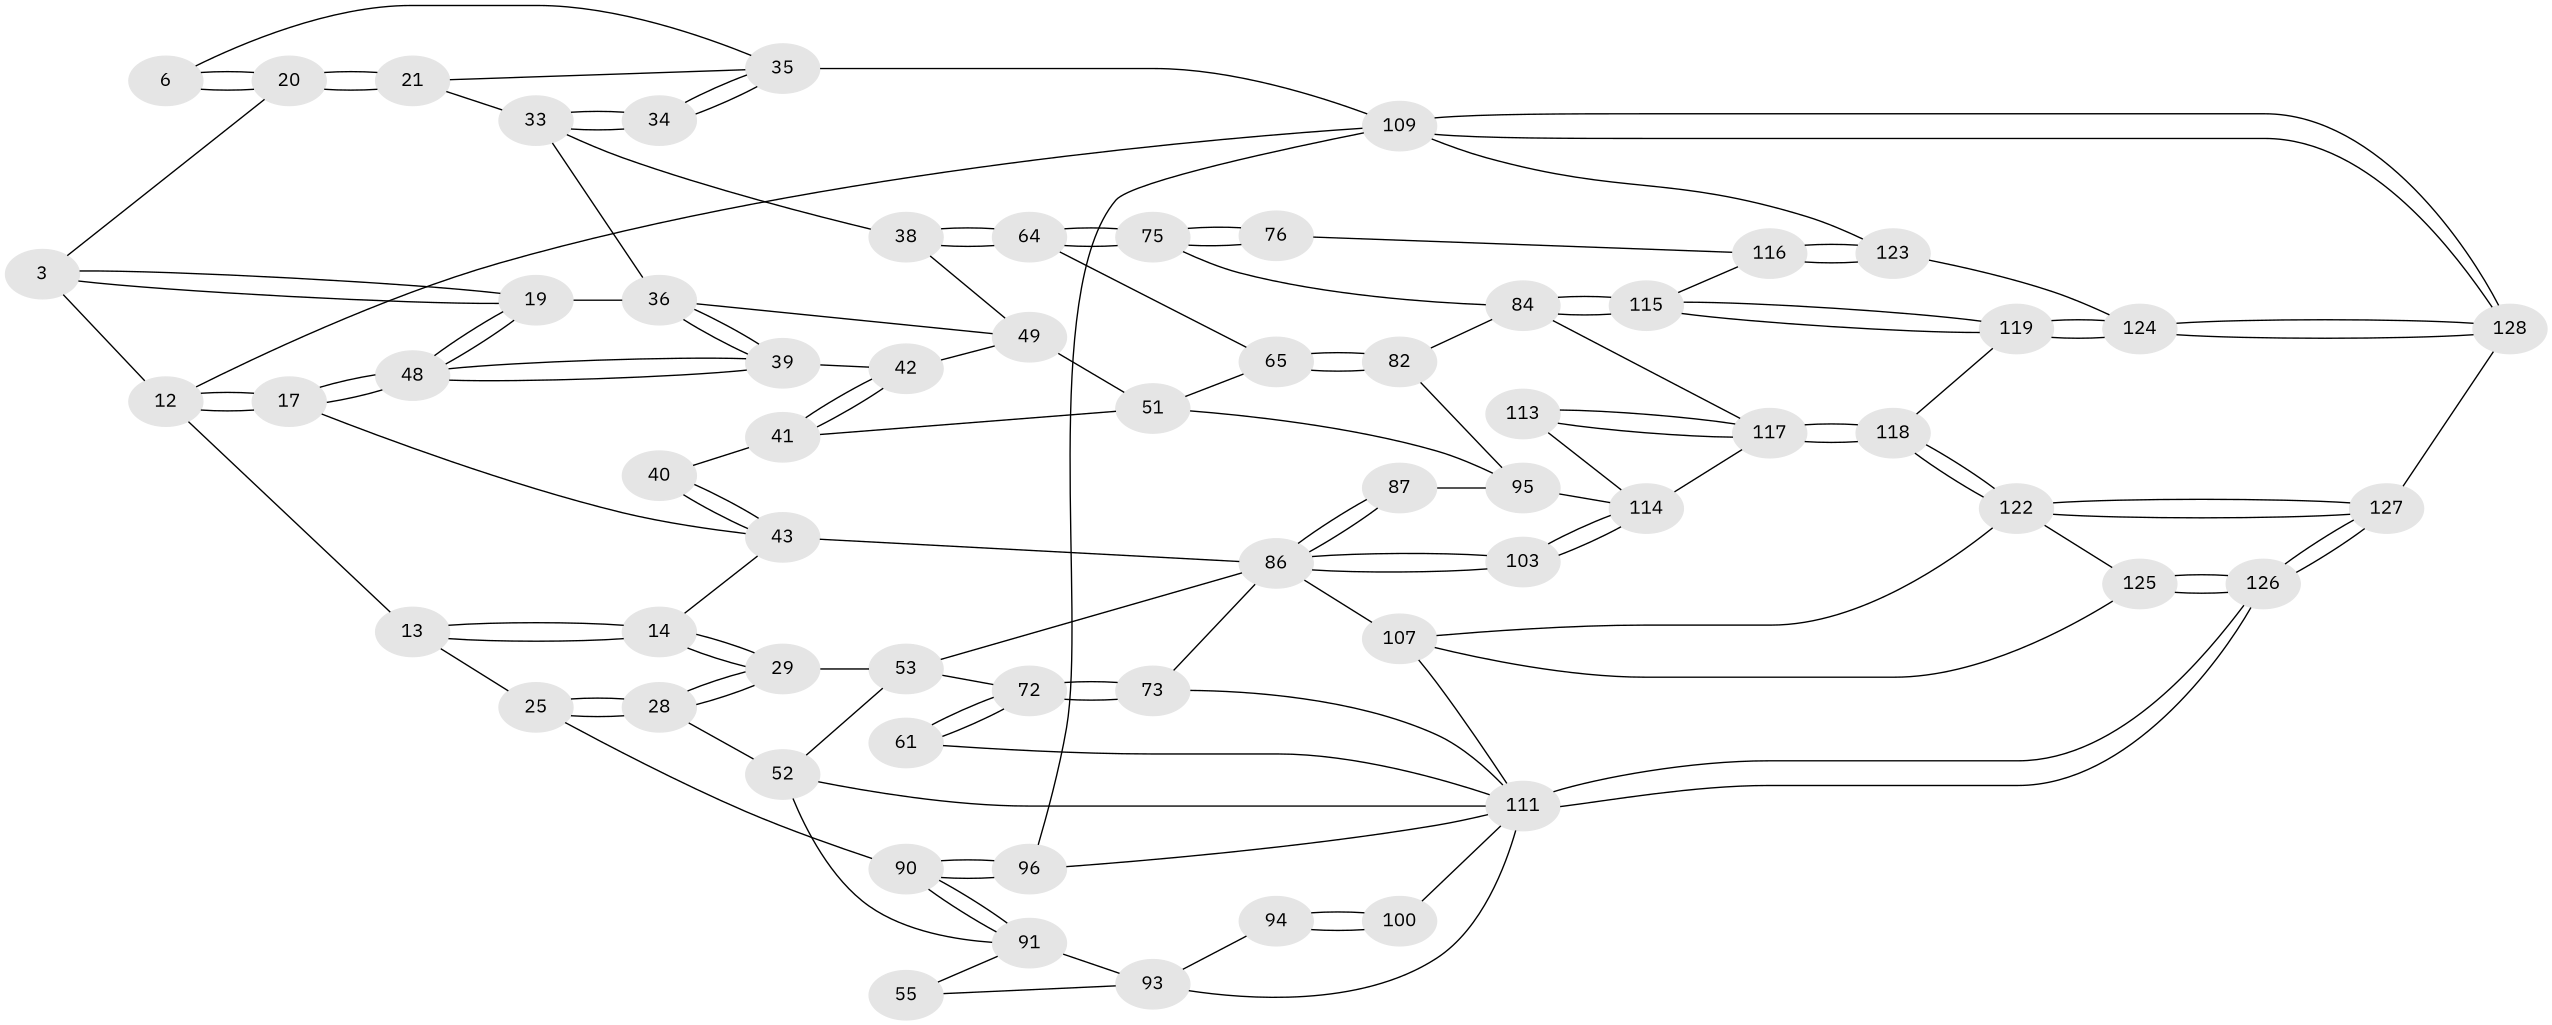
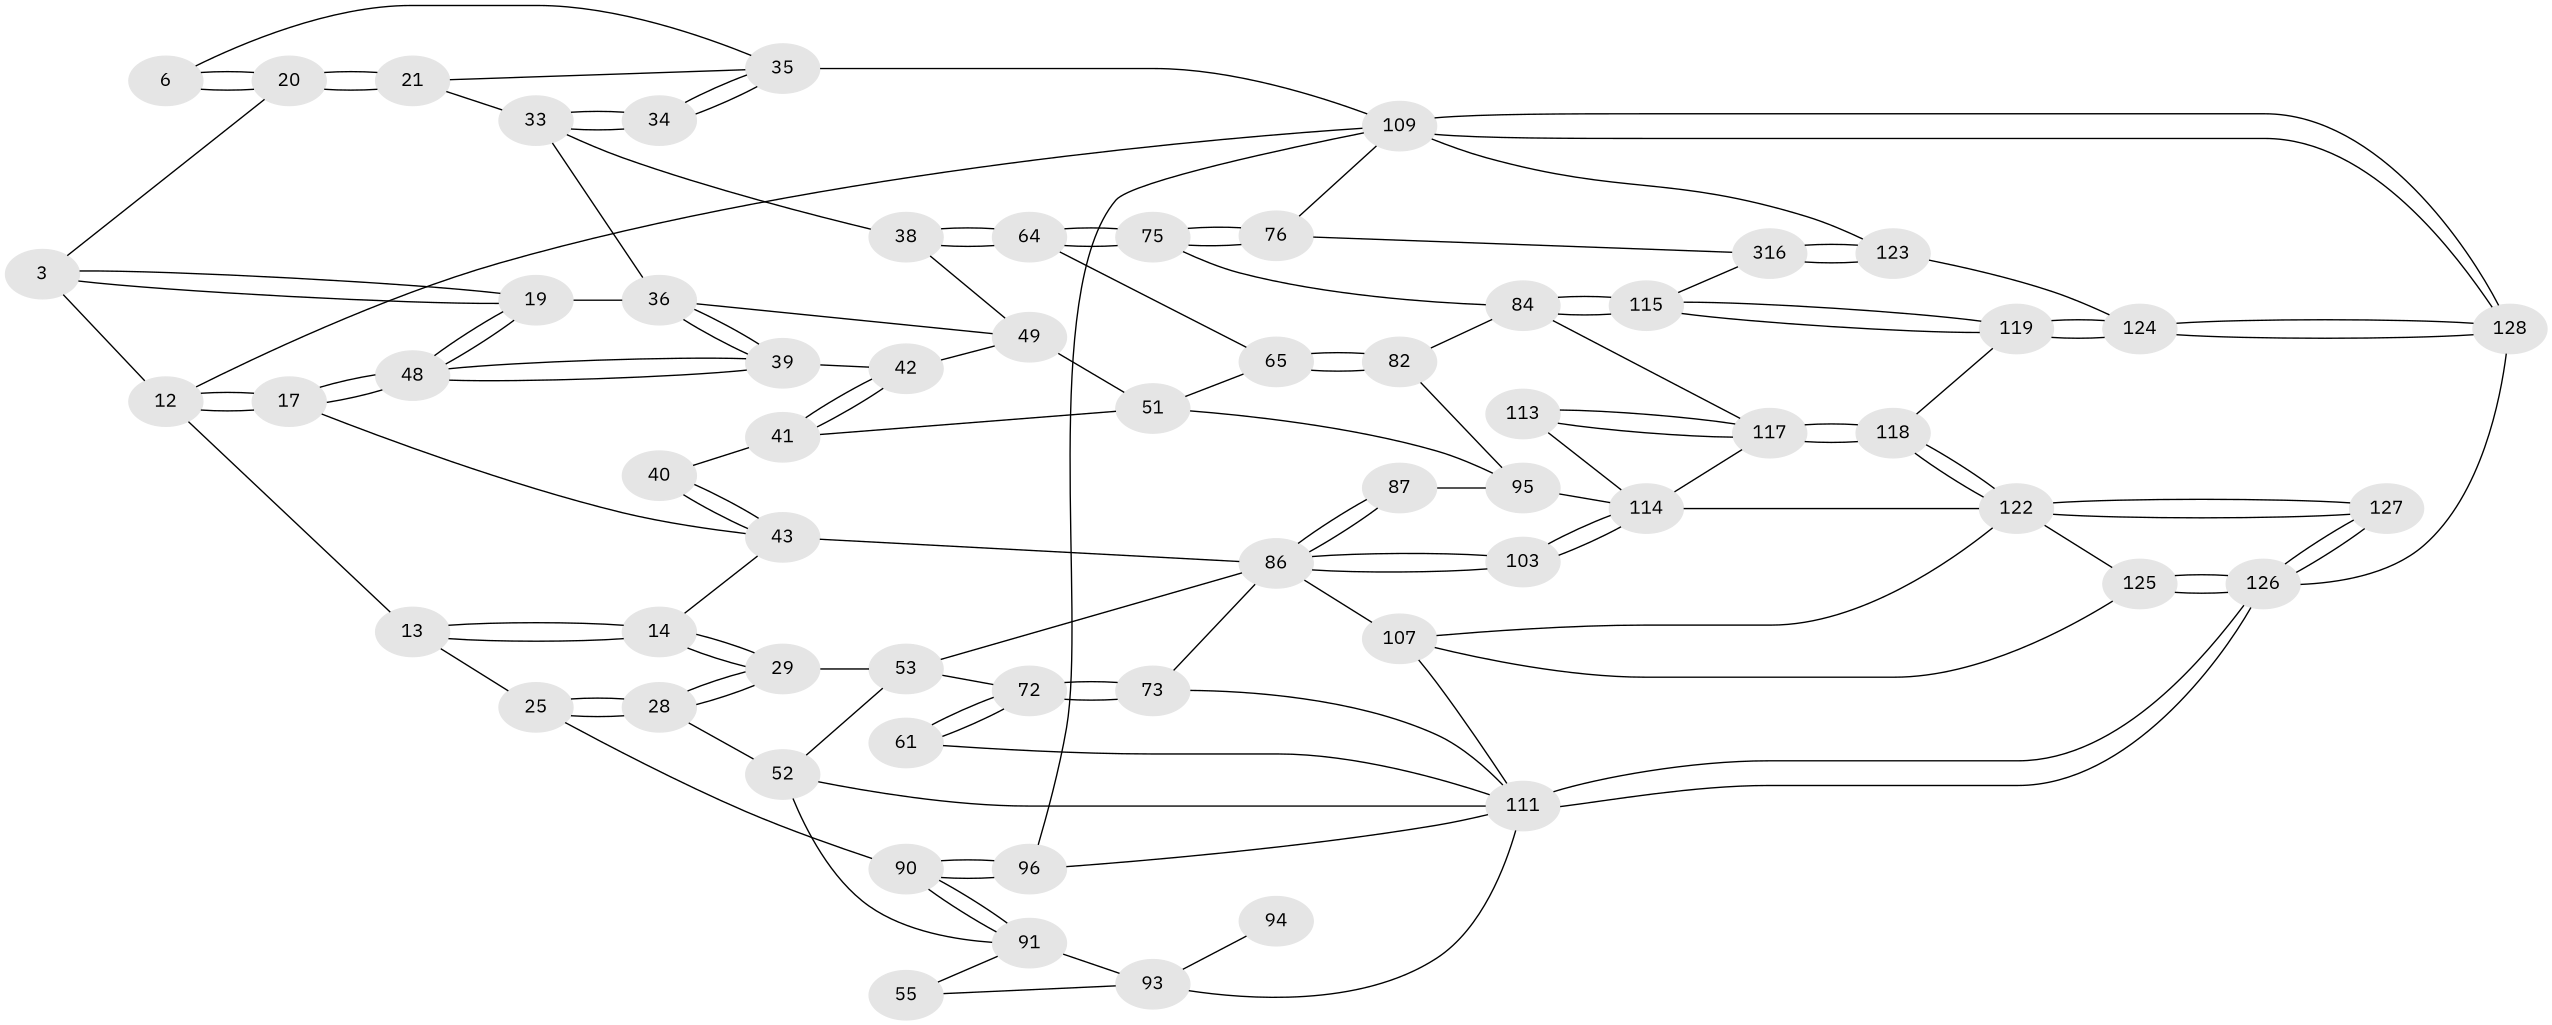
edge "109" -- "76": added
node "116": label "116" -> "316"
edge "128" -- "127": now "128" -- "126"
edge "114" -- "122": added
node "100": removed
